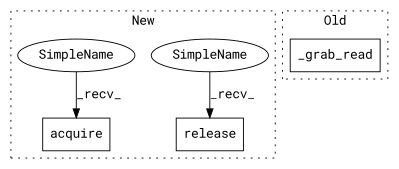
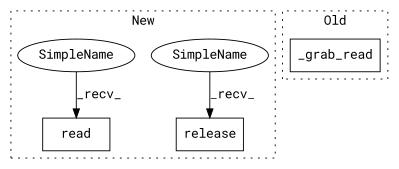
node "acquire": label "acquire" -> "read"
